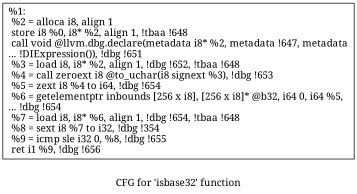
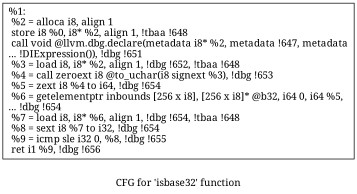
node "%1:": text "%8 = sext i8 %7 to i32, !dbg !354" -> "%8 = sext i8 %7 to i32, !dbg !654"
